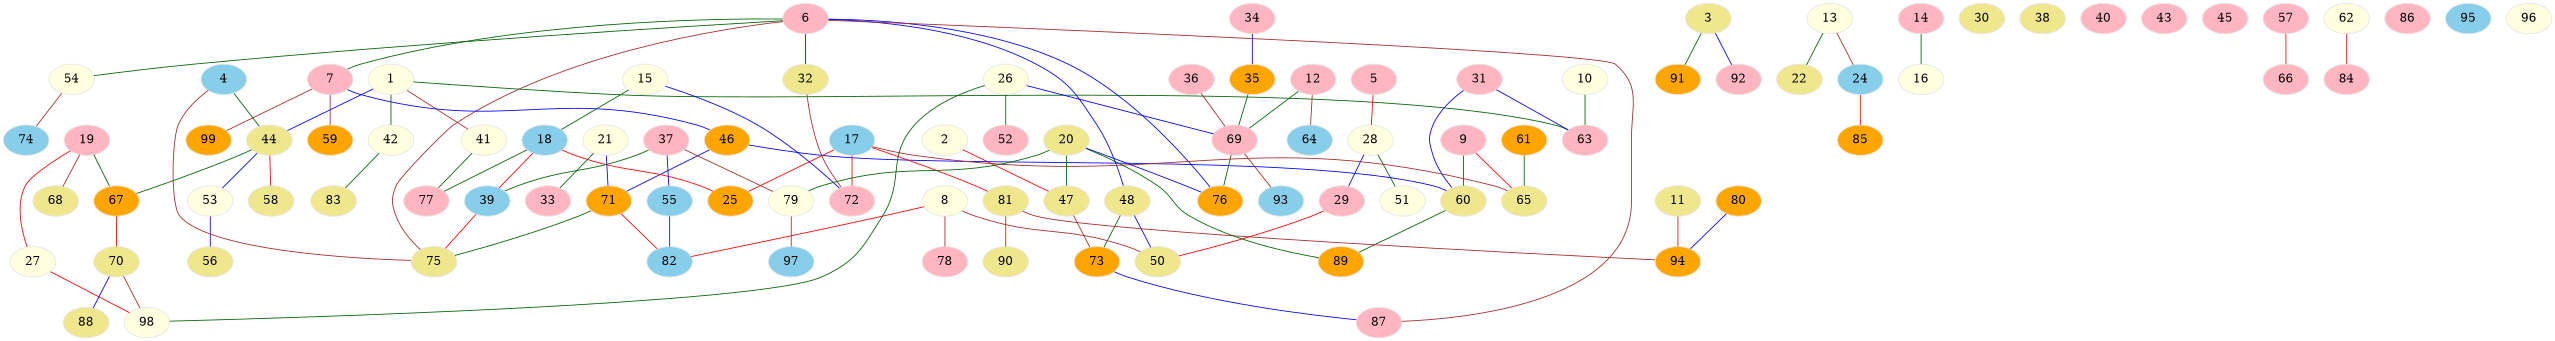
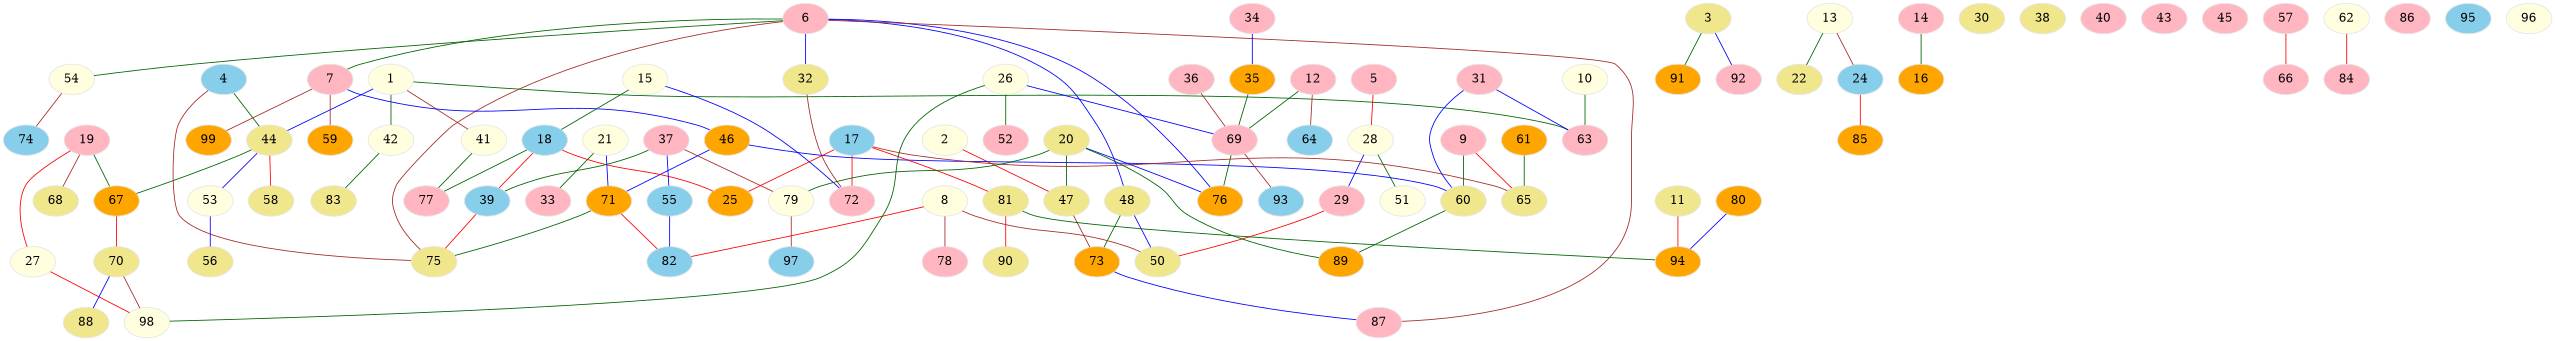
node "16": fillcolor lightyellow -> orange
edge "81" -- "94": color brown -> darkgreen
